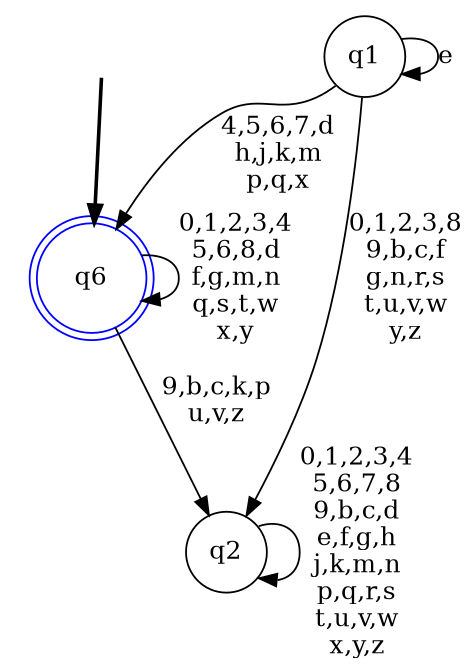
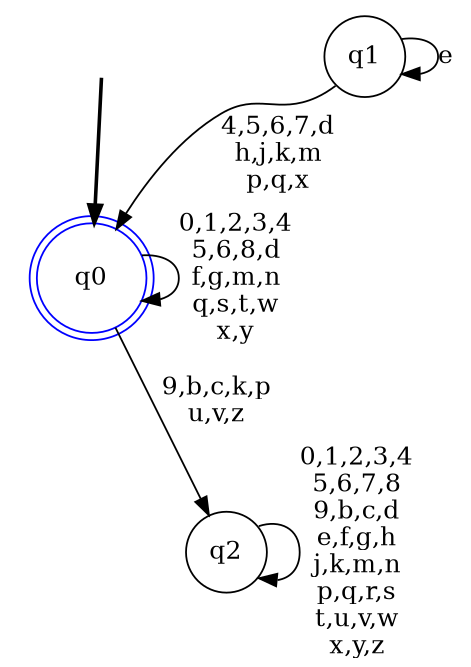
node "q6": label "q6" -> "q0"
edge "q1" -> "q2": removed, label "0,1,2,3,8 9,b,c,f g,n,r,s t,u,v,w y,z"
